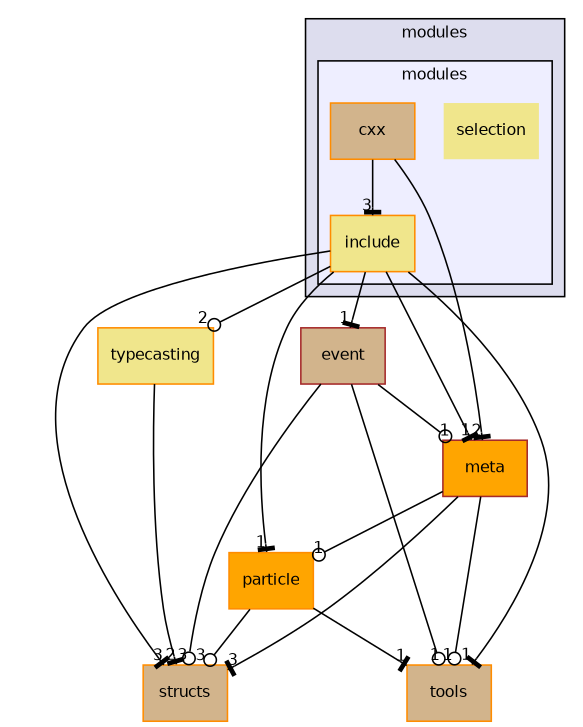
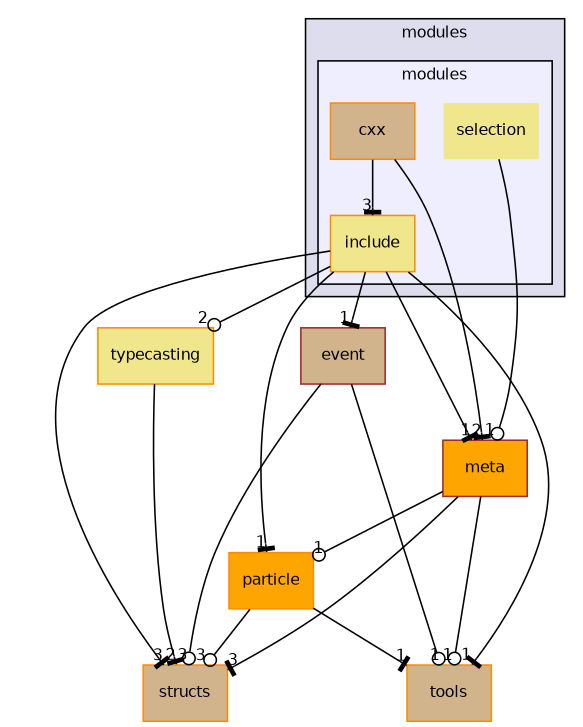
edge "event" -> "meta": now "selection" -> "meta"
